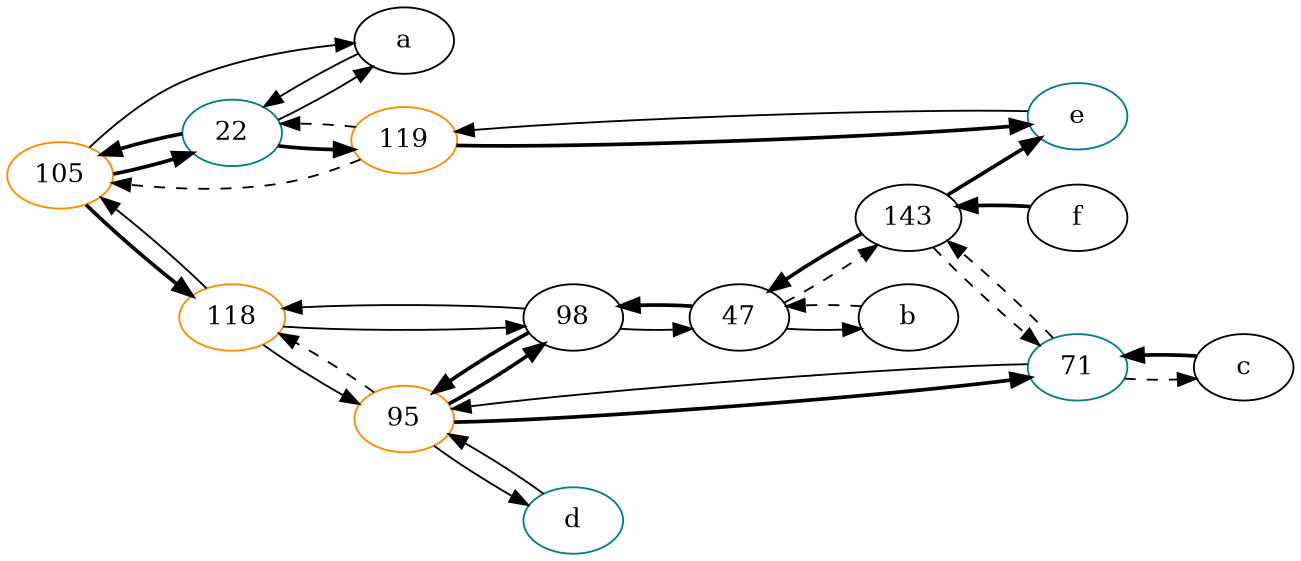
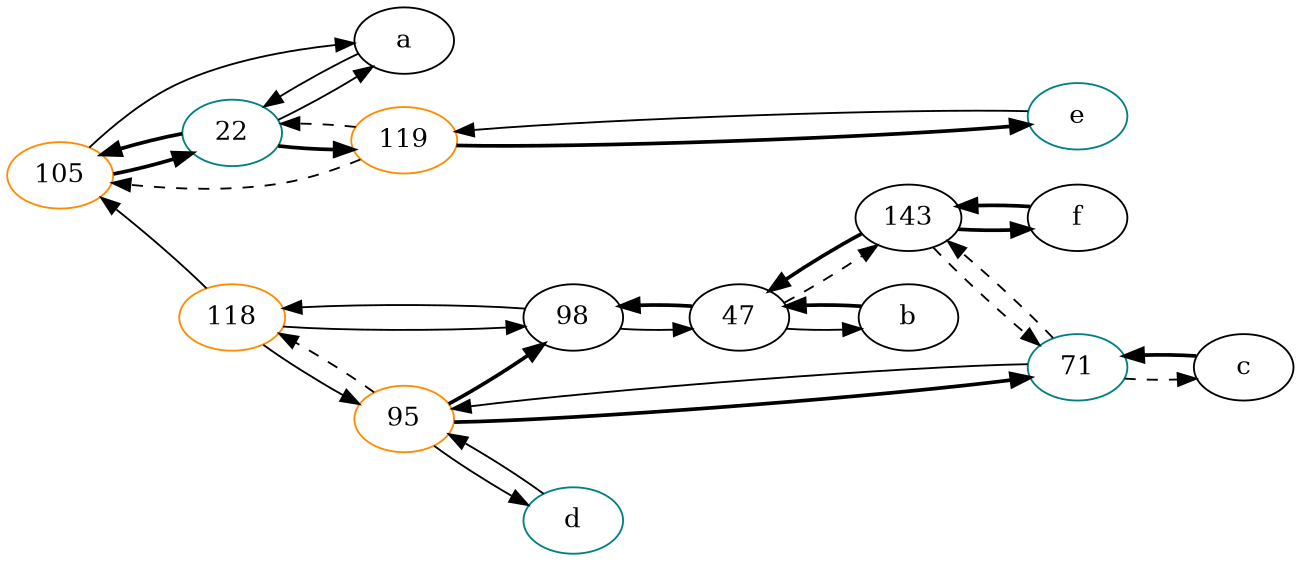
edge "143" -> "e": now "143" -> "f"
edge "105" -> "118": removed
edge "b" -> "47": style dashed -> bold
edge "98" -> "95": removed
